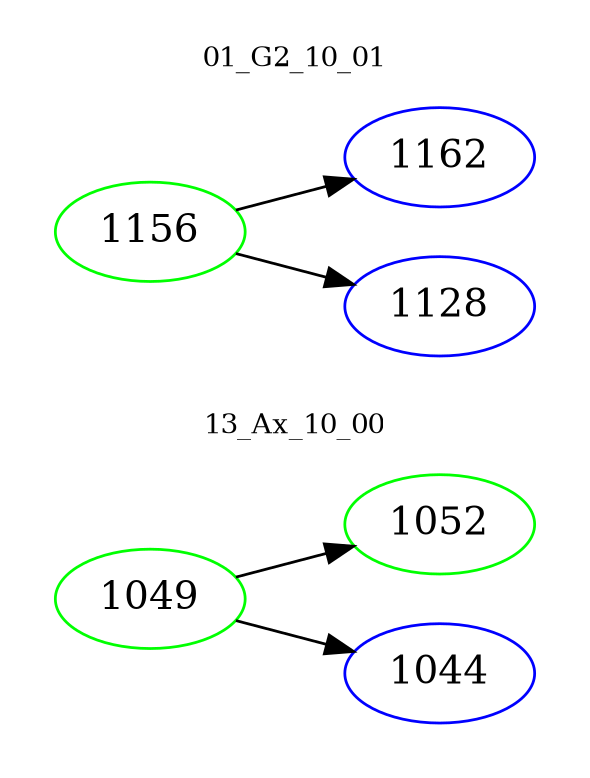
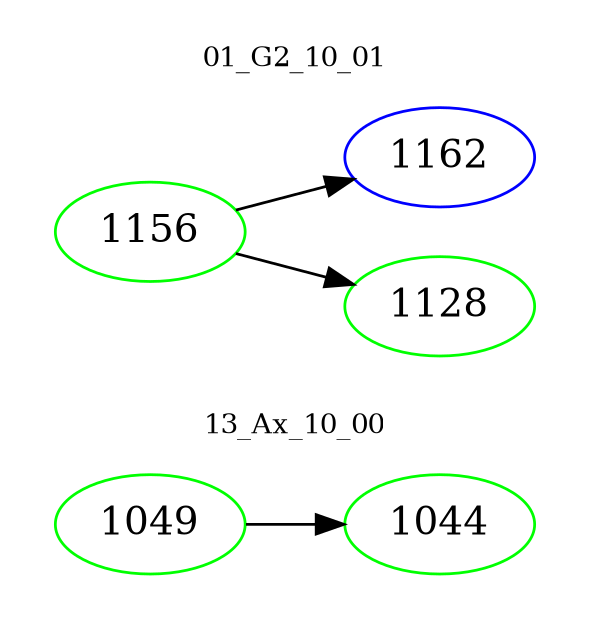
node "1128": color blue -> green
node "1052": removed
node "1044": color blue -> green
